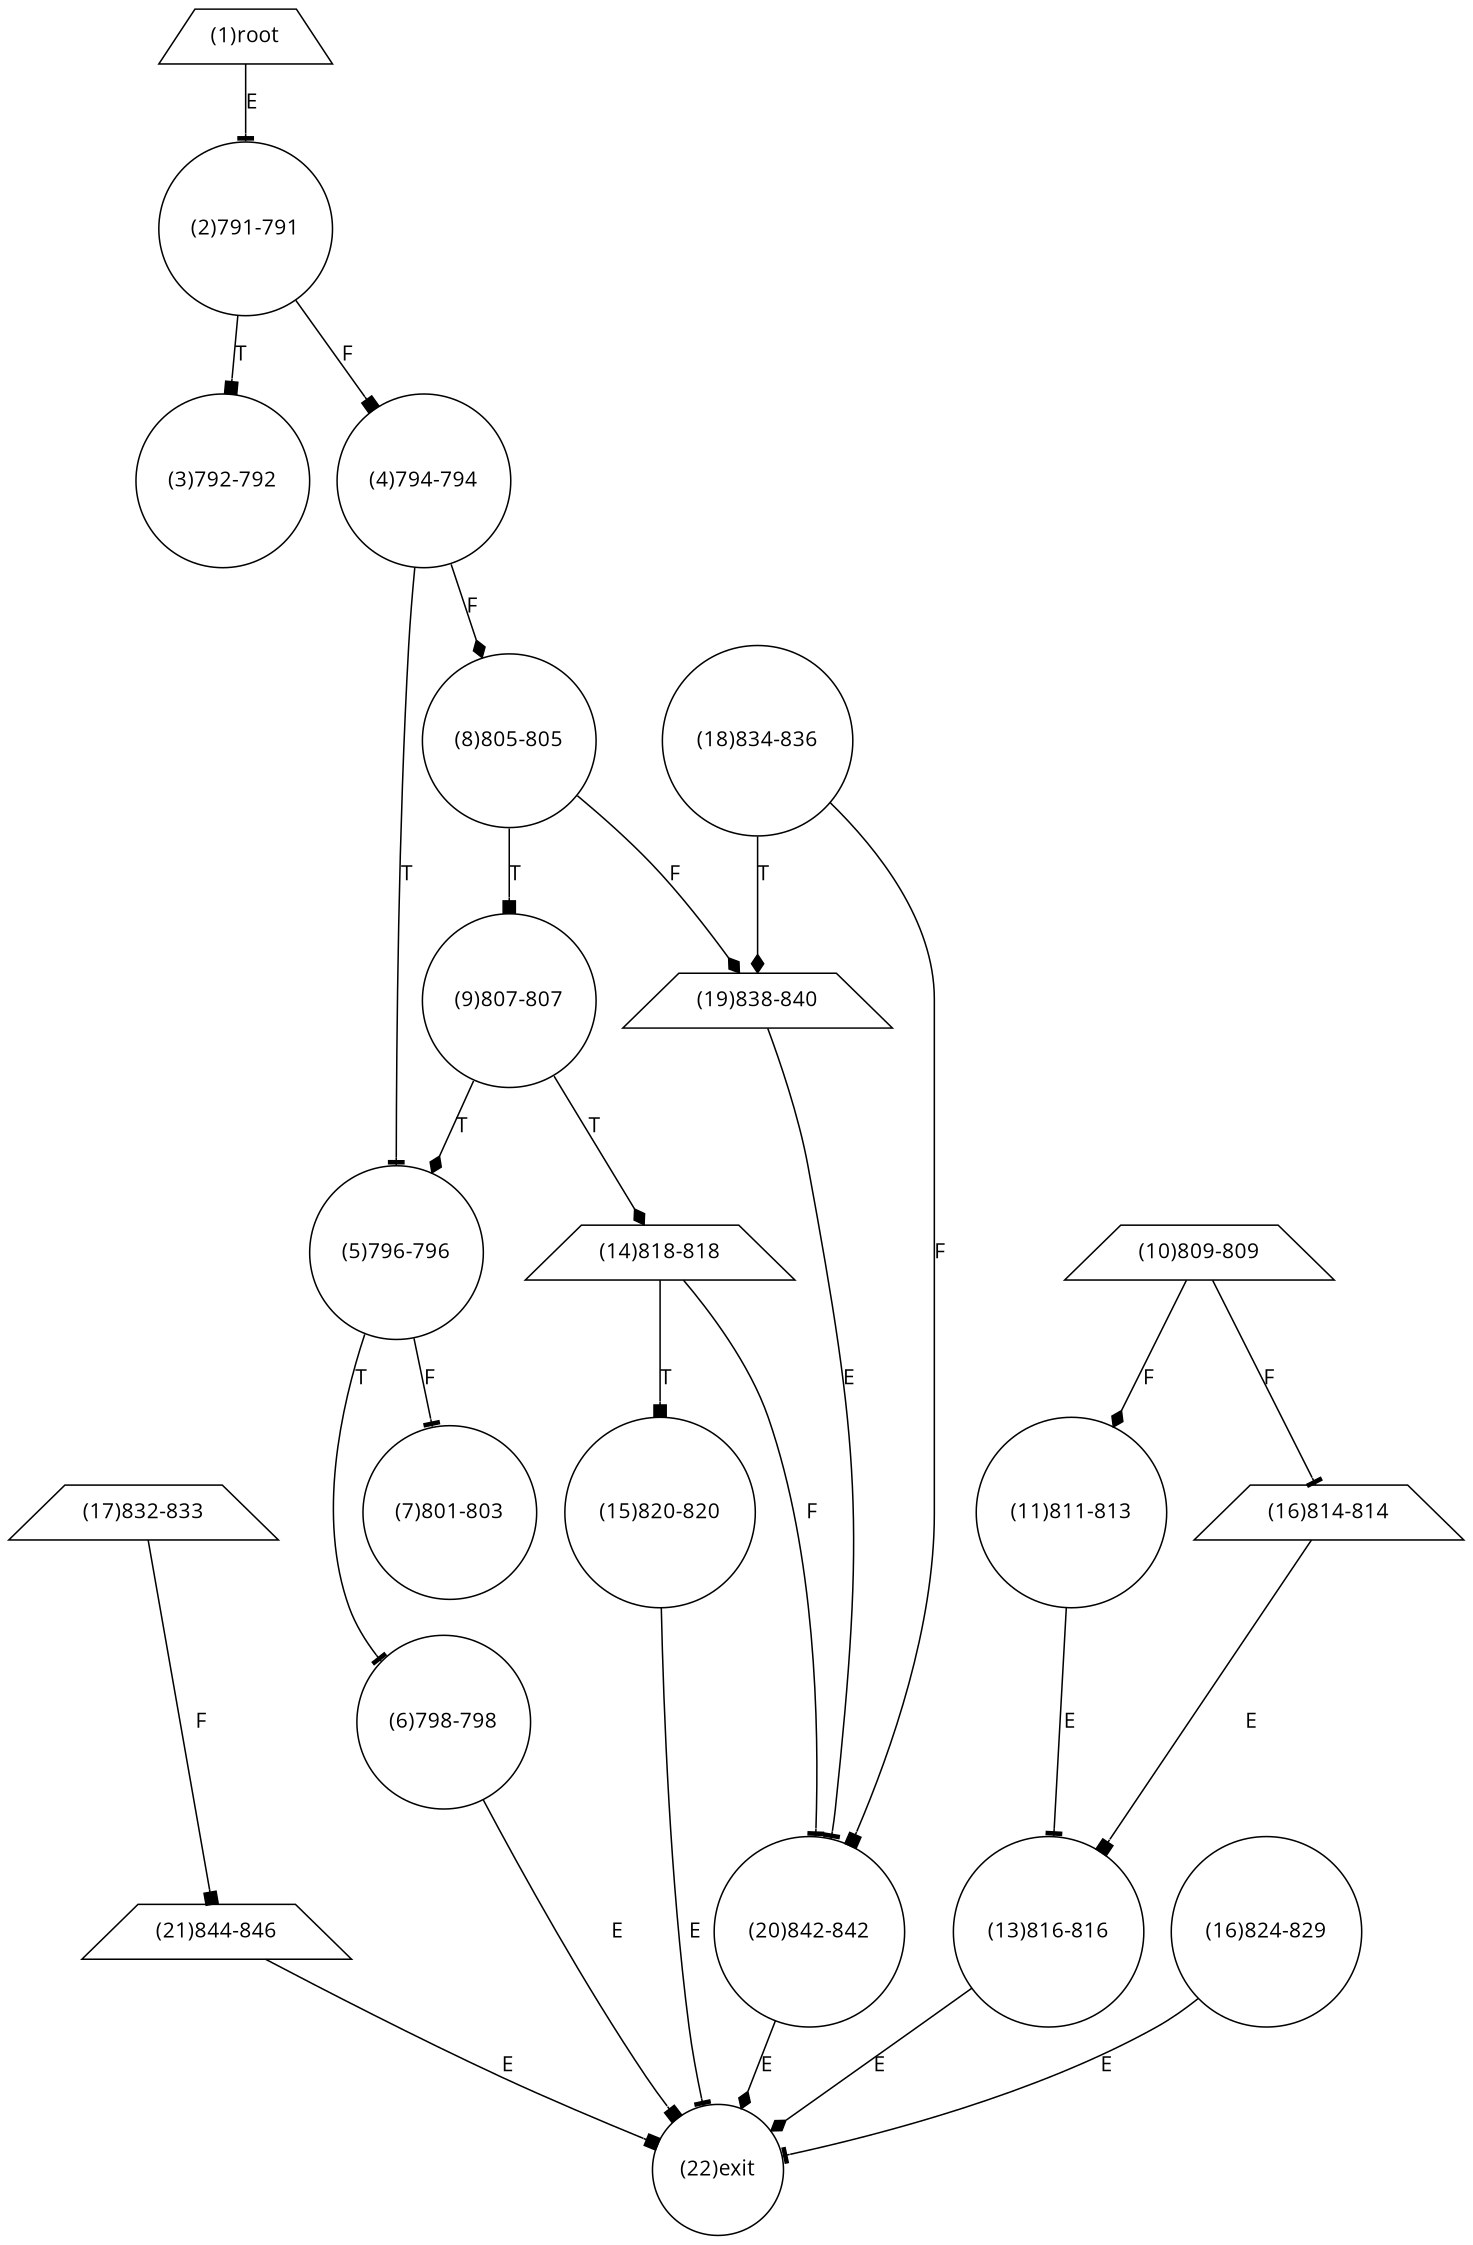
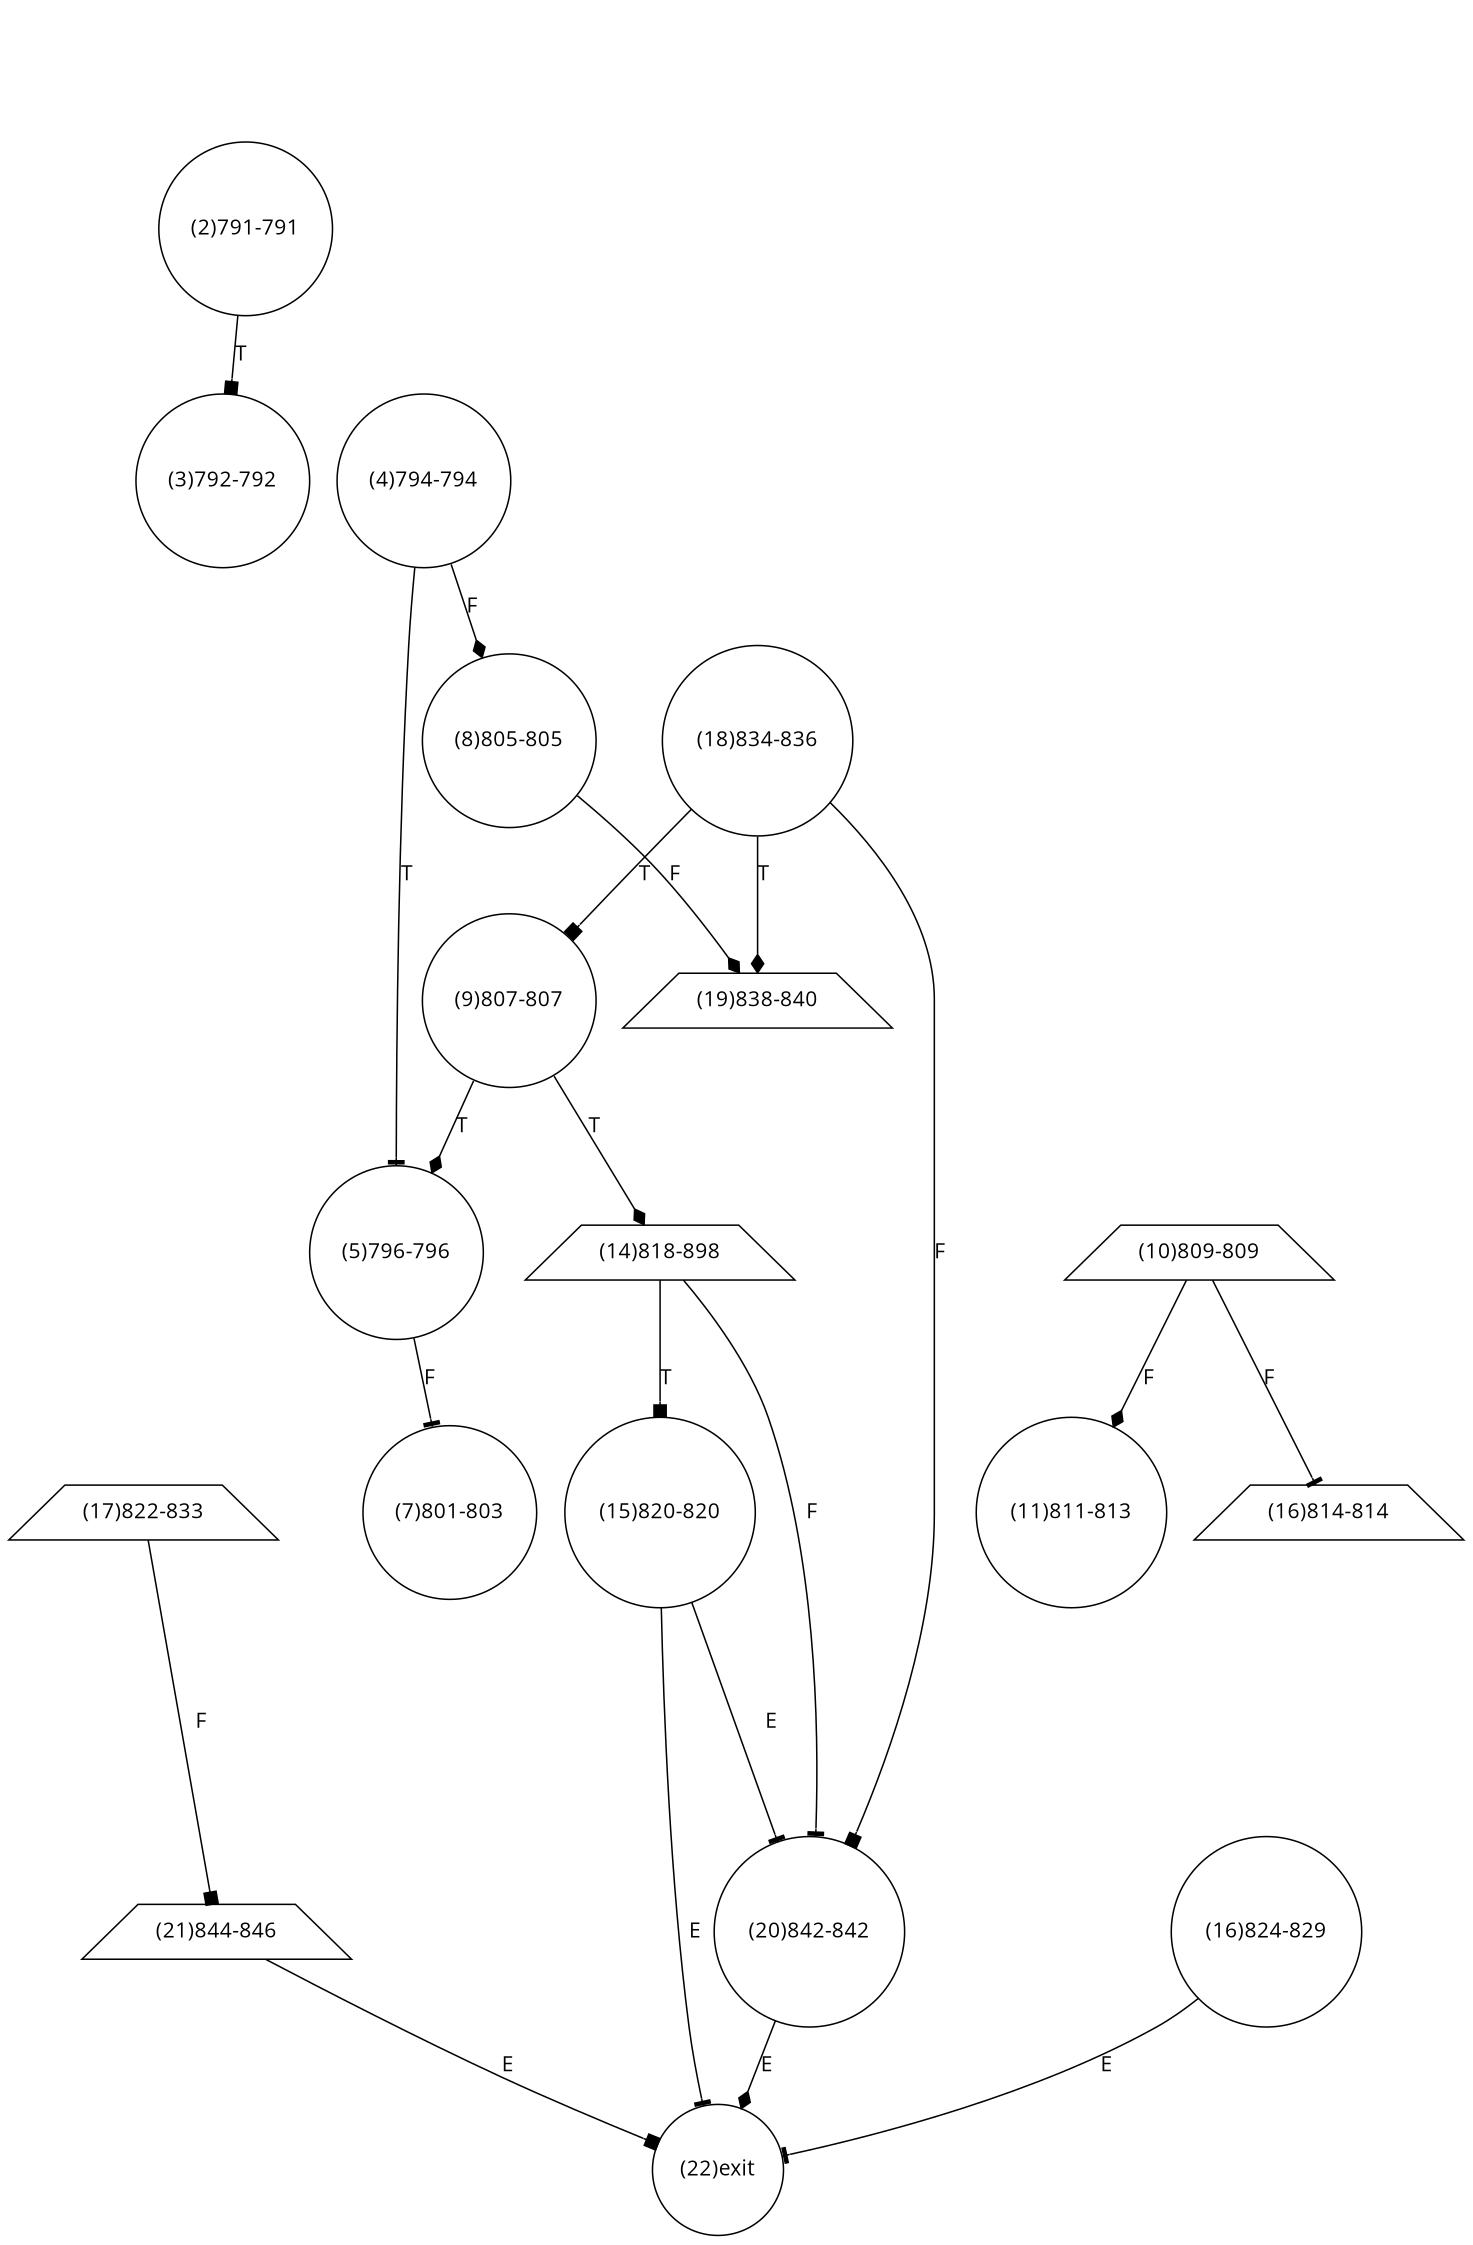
node "(1)root": removed
edge "(2)791-791" -> "(4)794-794": removed, label "F"
edge "(8)805-805" -> "(9)807-807": now "(18)834-836" -> "(9)807-807"
node "(14)818-818": label "(14)818-818" -> "(14)818-898"
edge "(19)838-840" -> "(20)842-842": now "(15)820-820" -> "(20)842-842"
node "(17)832-833": label "(17)832-833" -> "(17)822-833"
node "(6)798-798": removed
node "(13)816-816": removed
